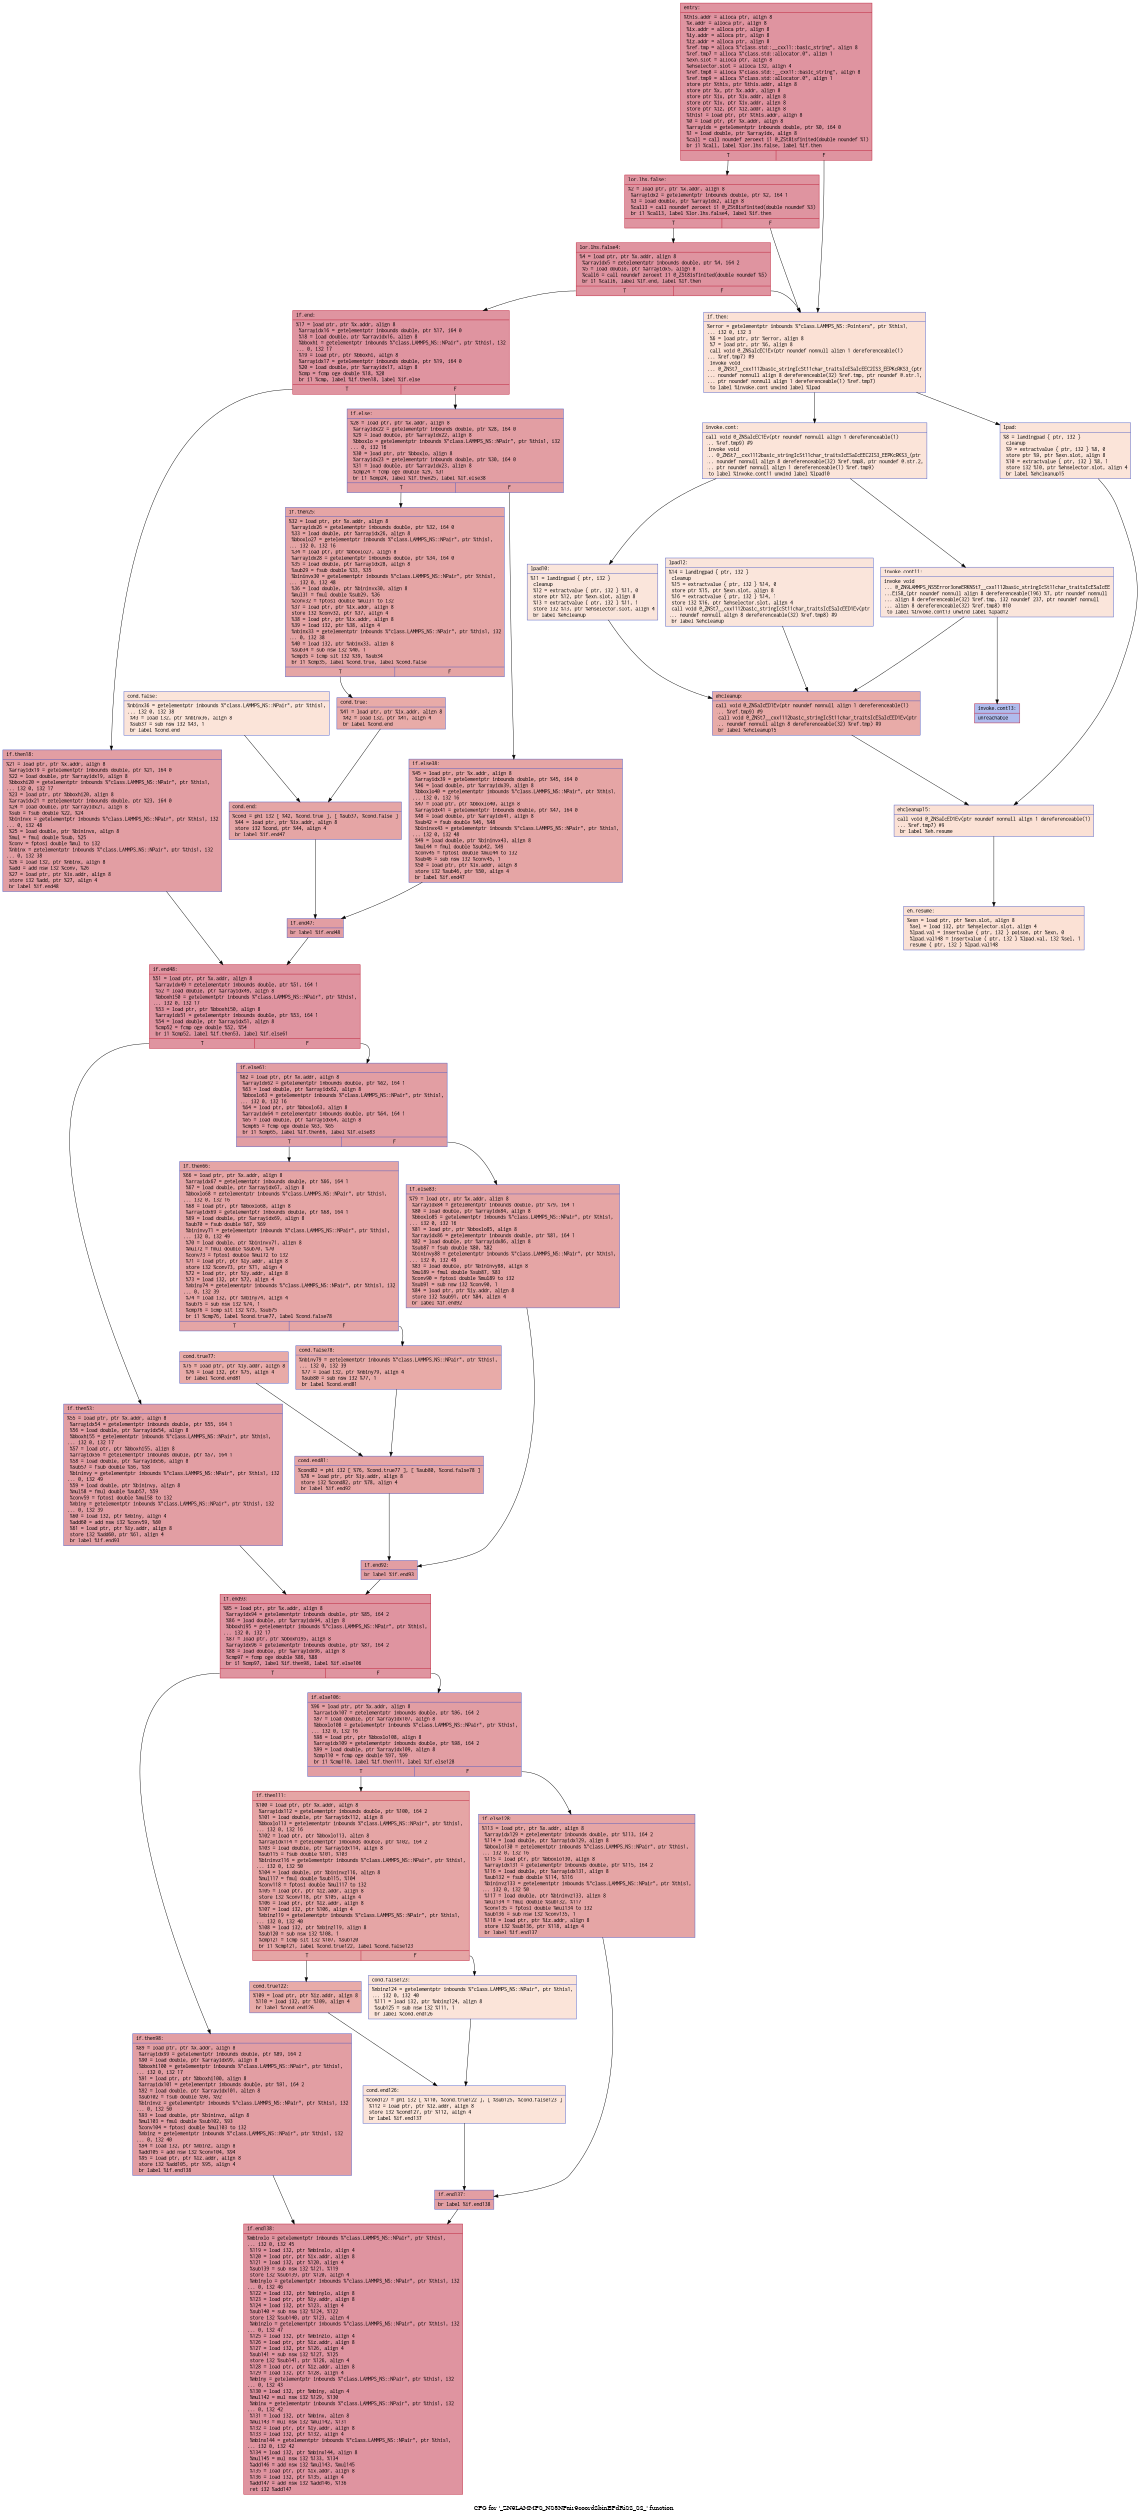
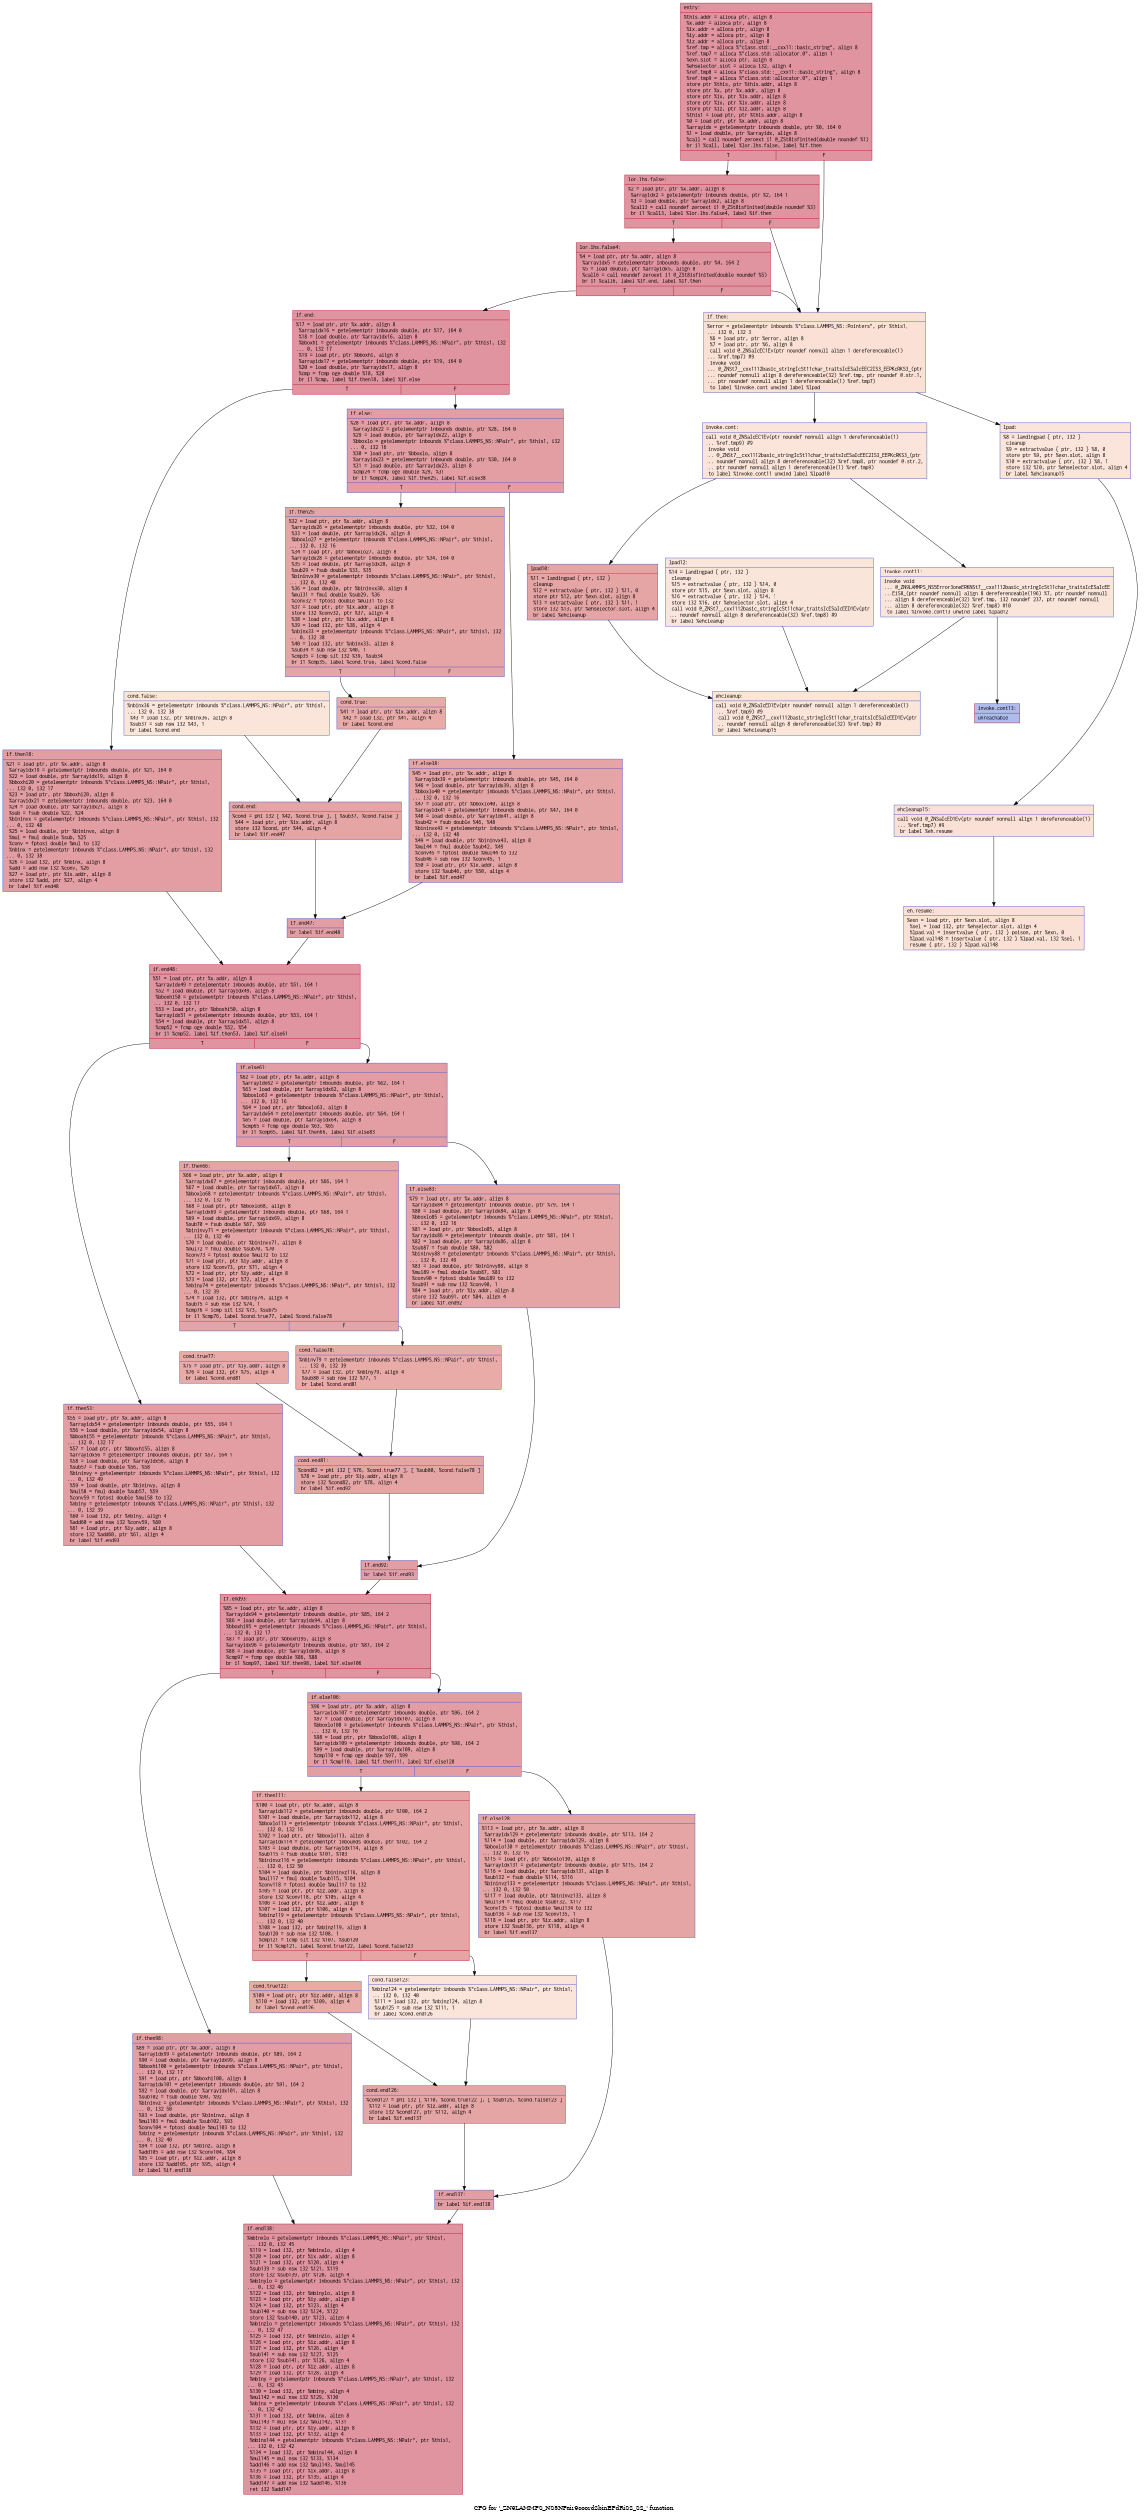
node "lpad10:": fillcolor #f4c5ad70 -> #c5333470
node "ehcleanup:": fillcolor #cc403a70 -> #f5c1a970
edge "ehcleanup:" -> "ehcleanup15:": removed
node "cond.end126:": fillcolor #f5c1a970 -> #c5333470
